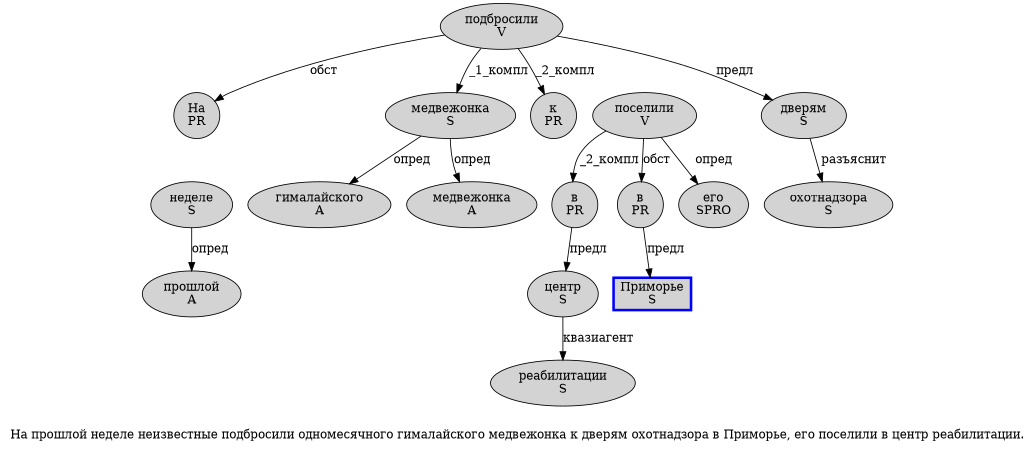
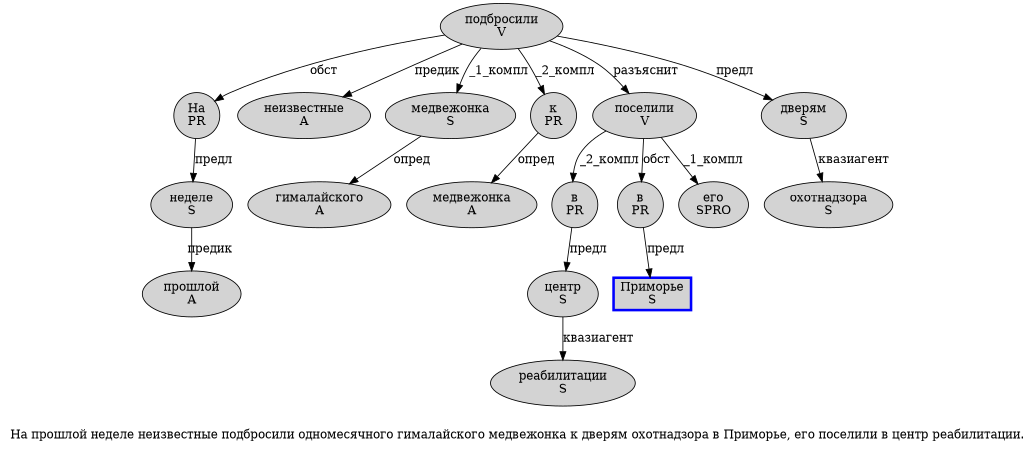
edge "подбросили V" -> "поселили V": added, label "разъяснит"
node "неизвестные A": added
edge "На PR" -> "неделе S": added, label "предл"
edge "медвежонка S" -> "медвежонка A": now "к PR" -> "медвежонка A"
edge "поселили V" -> "его SPRO": label "опред" -> "_1_компл"
edge "дверям S" -> "охотнадзора S": label "разъяснит" -> "квазиагент"
edge "неделе S" -> "прошлой A": label "опред" -> "предик"
